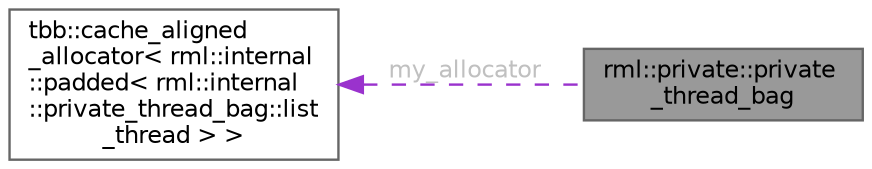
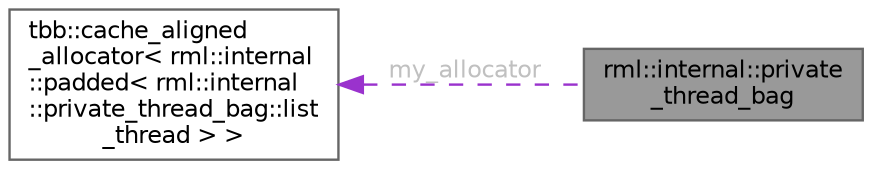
node "rml::private::private _thread_bag": label "rml::private::private _thread_bag" -> "rml::internal::private _thread_bag"
